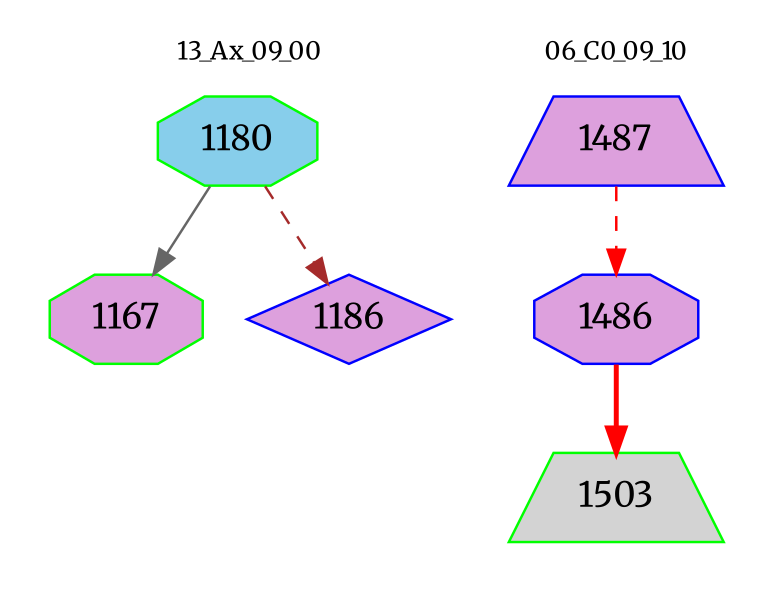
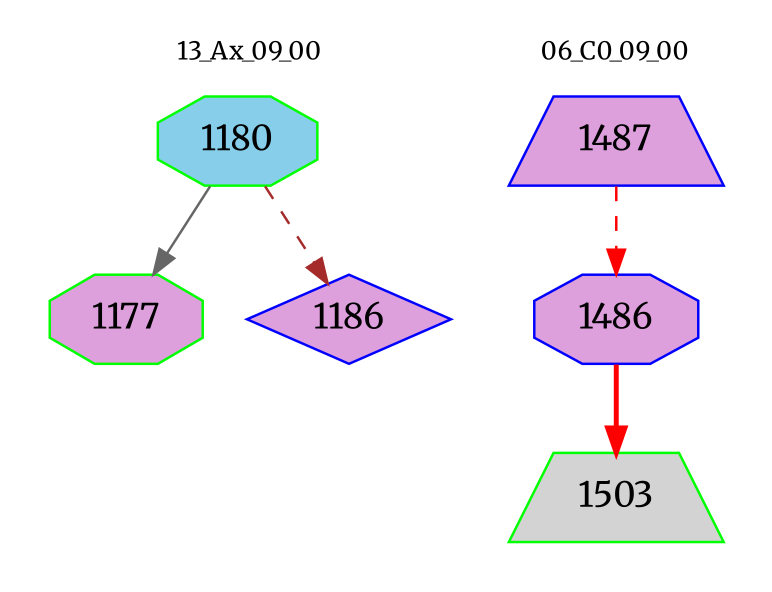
cluster "06_C0_09_10": label "06_C0_09_10" -> "06_C0_09_00"
node "1167": label "1167" -> "1177"
